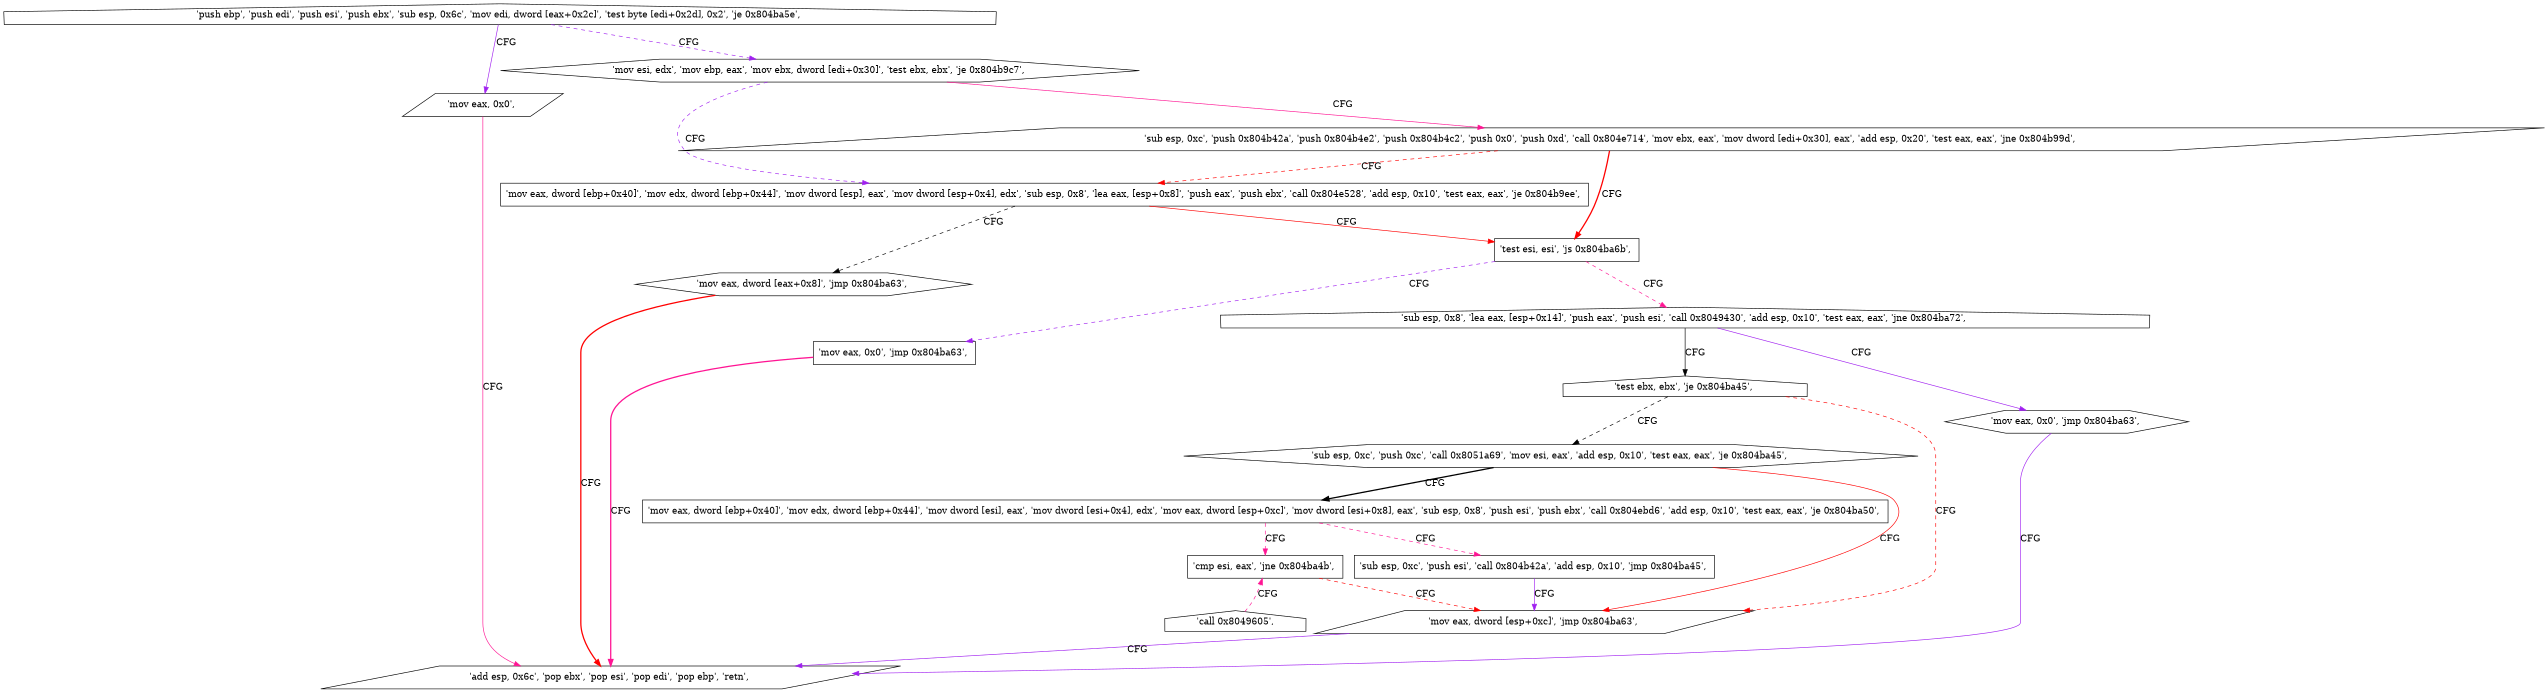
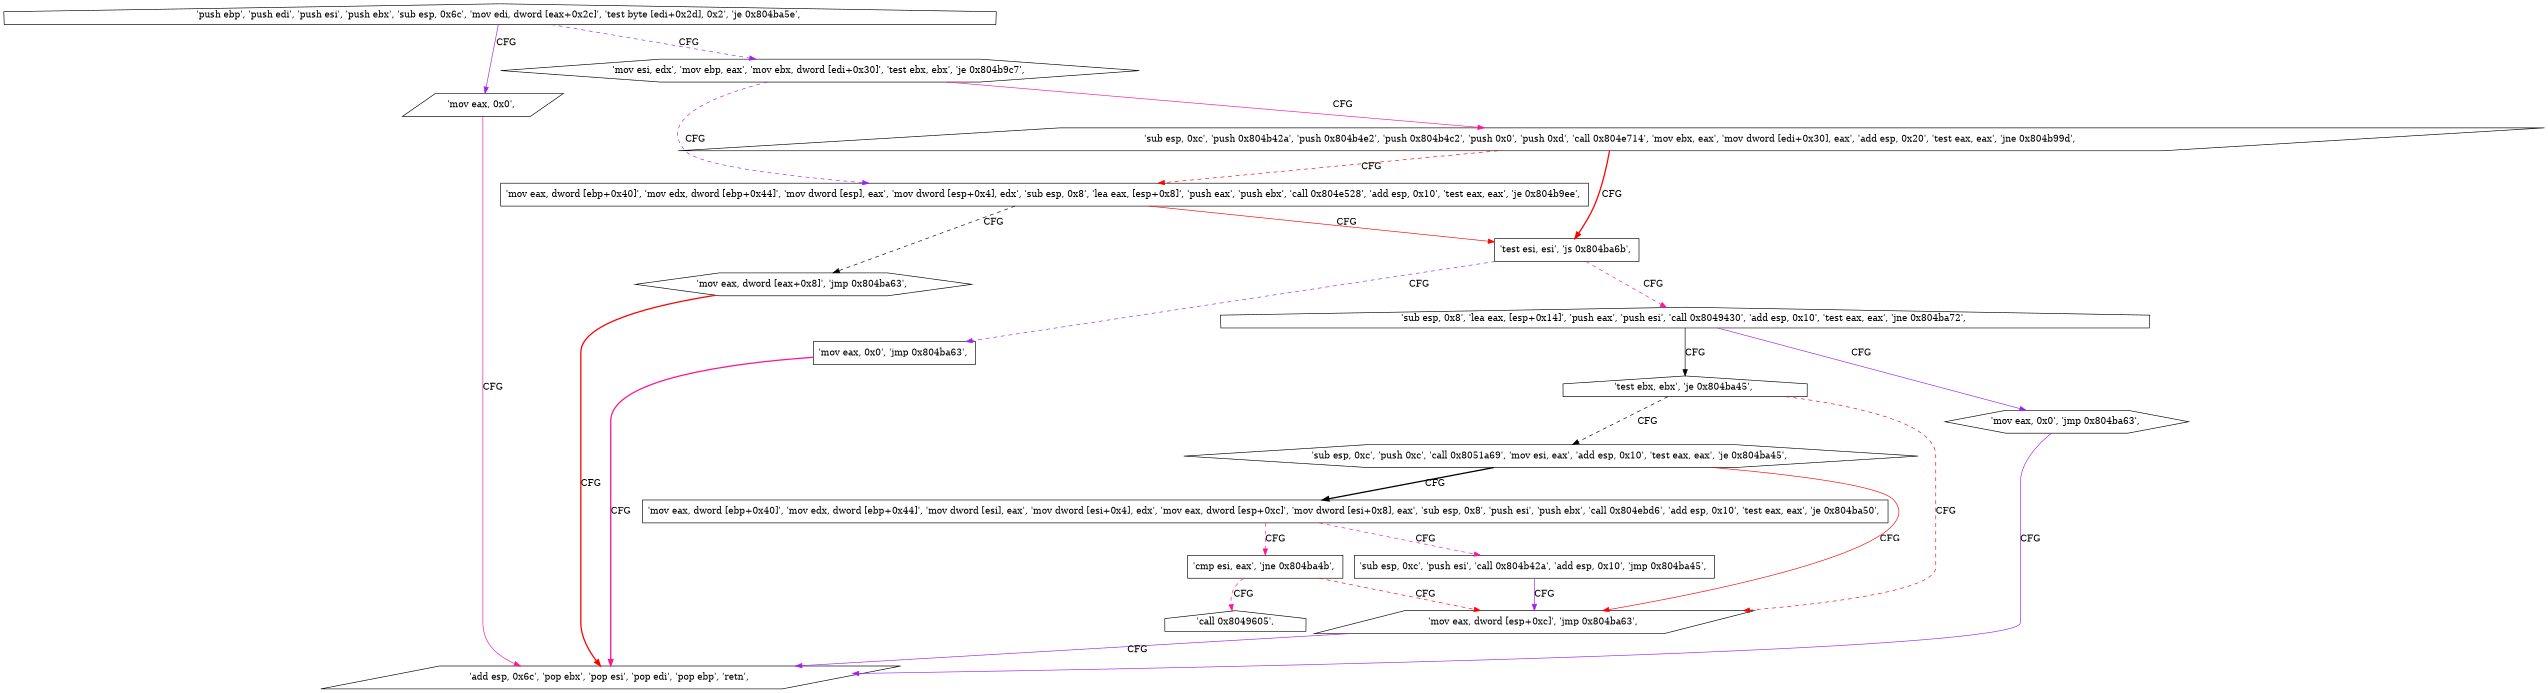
edge "'call 0x8049605'," -> "'cmp esi, eax', 'jne 0x804ba4b',": reversed
